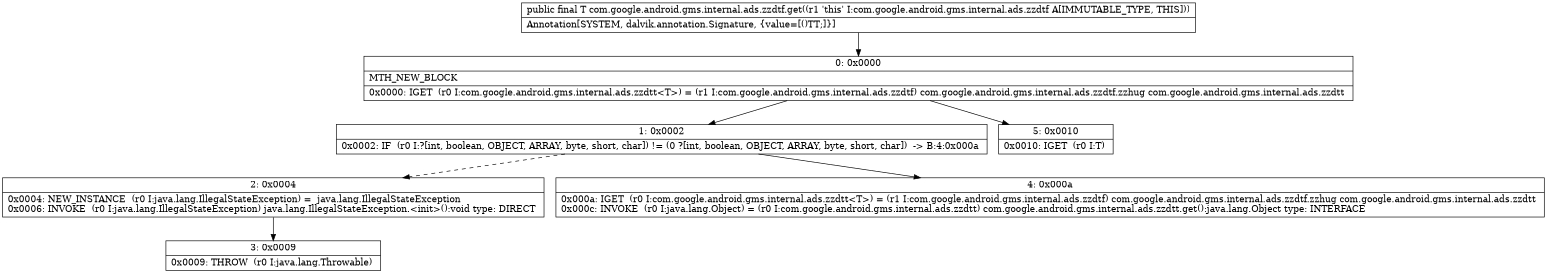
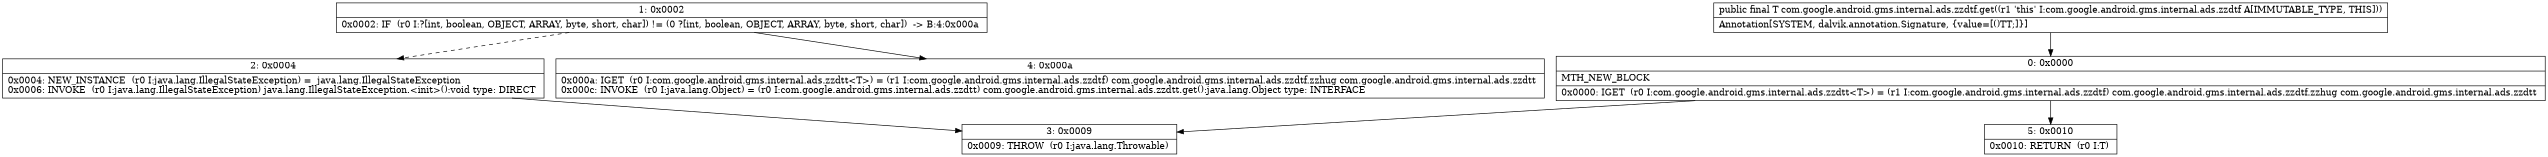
edge "0: 0x0000" -> "1: 0x0002": now "0: 0x0000" -> "3: 0x0009"
node "5: 0x0010": text "0x0010: IGET  (r0 I:T)" -> "0x0010: RETURN  (r0 I:T)"
